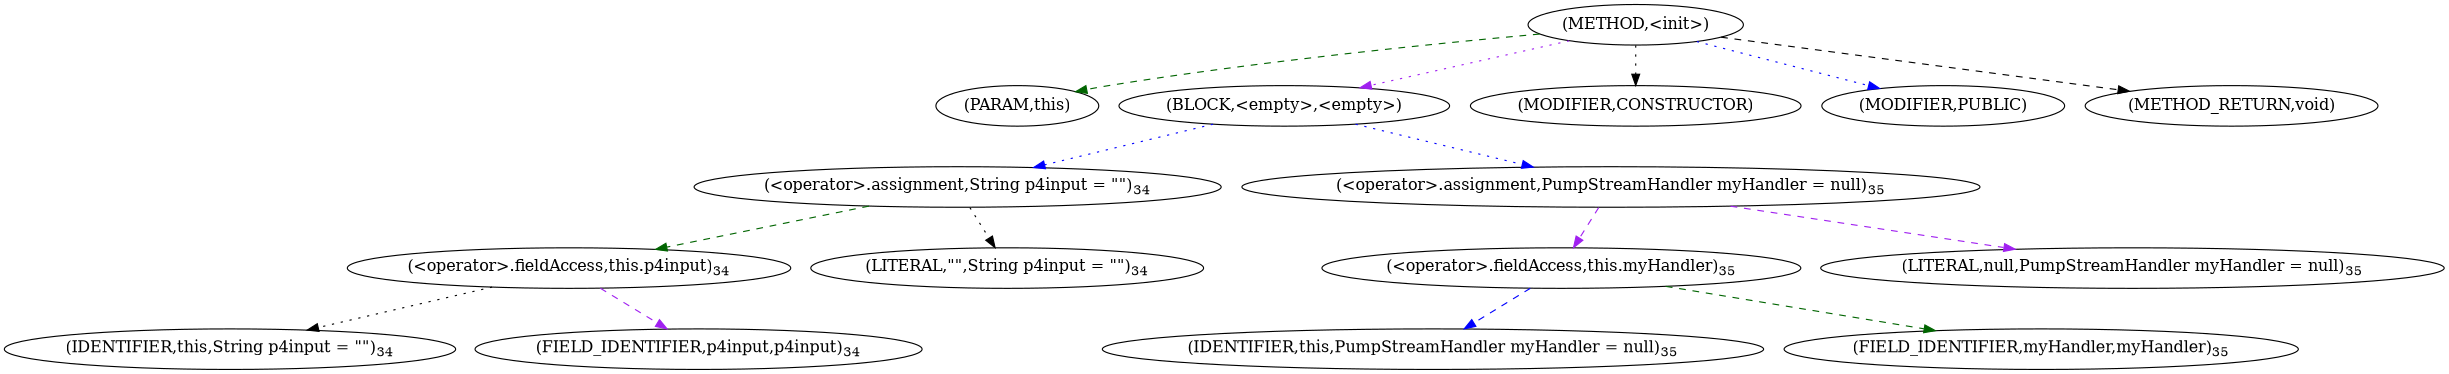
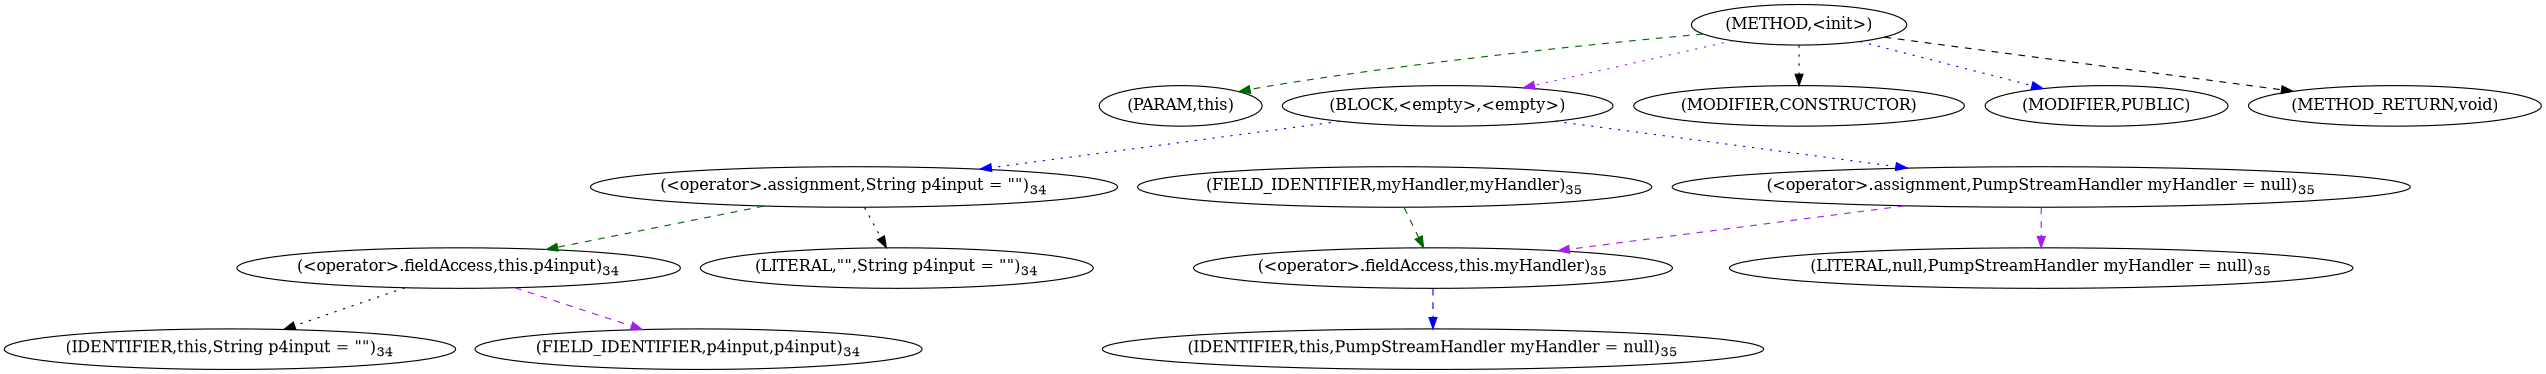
edge "(<operator>.fieldAccess,this.myHandler)" -> "(FIELD_IDENTIFIER,myHandler,myHandler)": reversed
